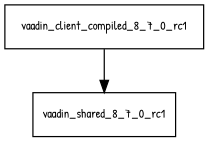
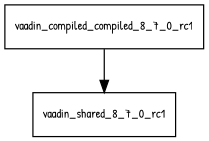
node "vaadin_client_compiled_8_7_0_rc1": label "vaadin_client_compiled_8_7_0_rc1" -> "vaadin_compiled_compiled_8_7_0_rc1"
